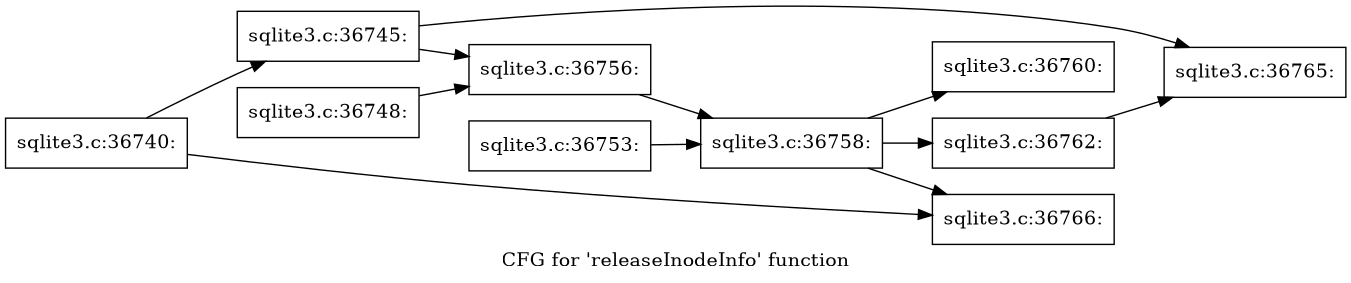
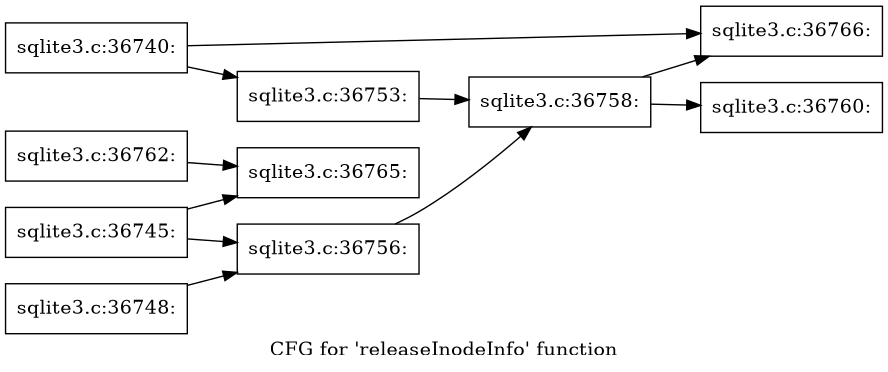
edge "sqlite3.c:36740:" -> "sqlite3.c:36745:": now "sqlite3.c:36740:" -> "sqlite3.c:36753:"
edge "sqlite3.c:36758:" -> "sqlite3.c:36762:": removed
